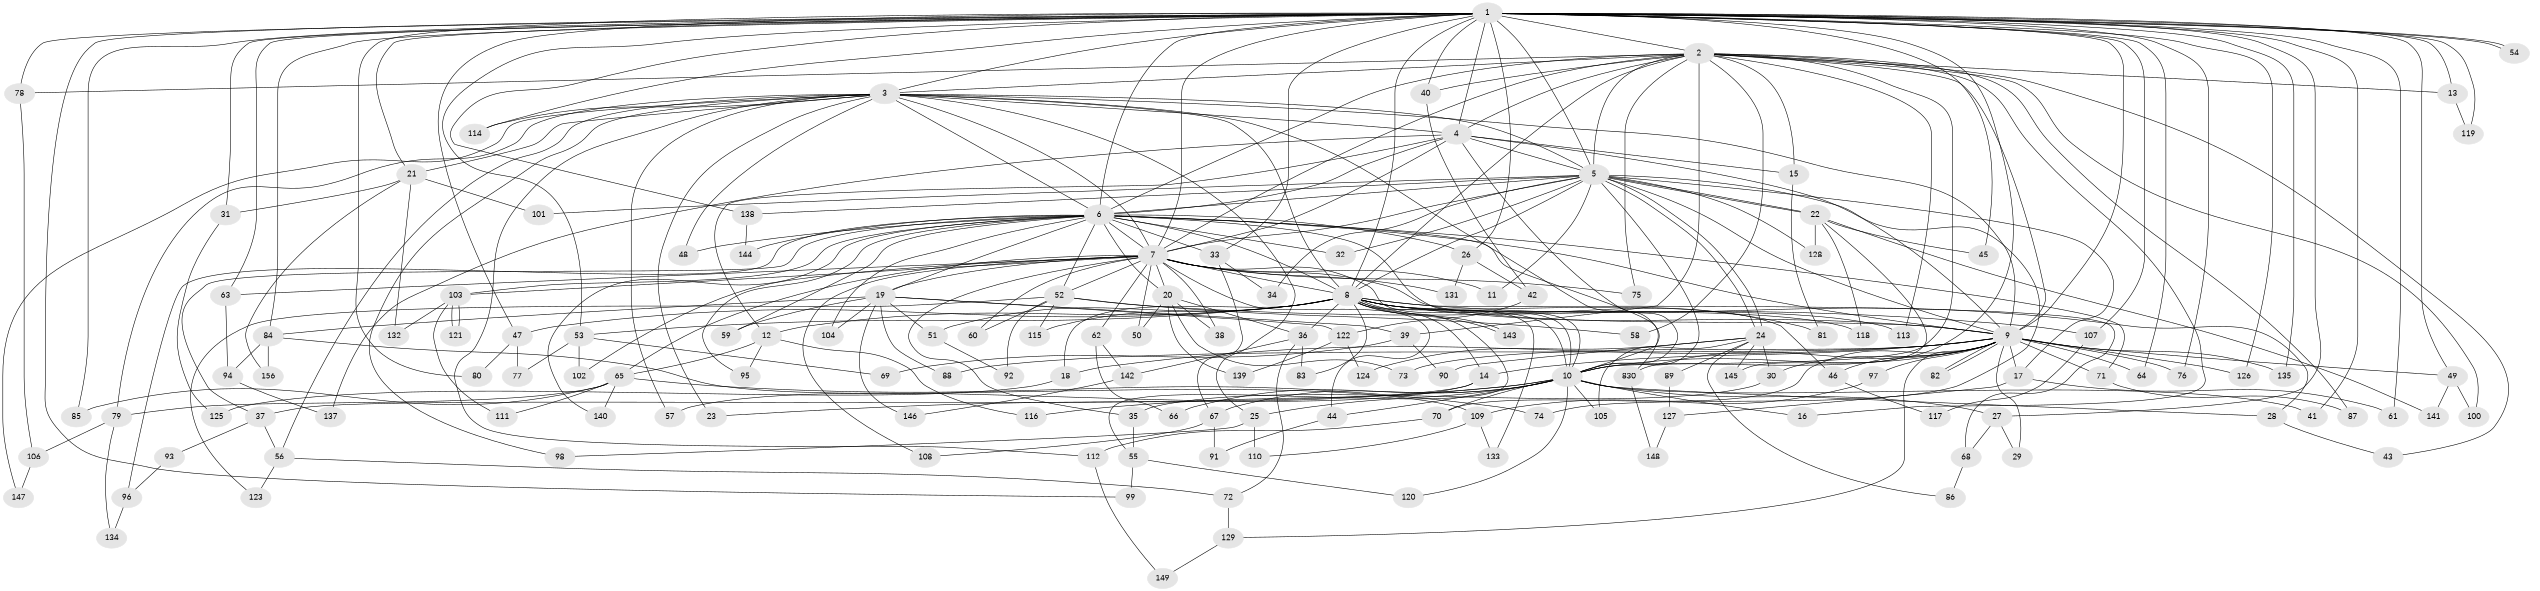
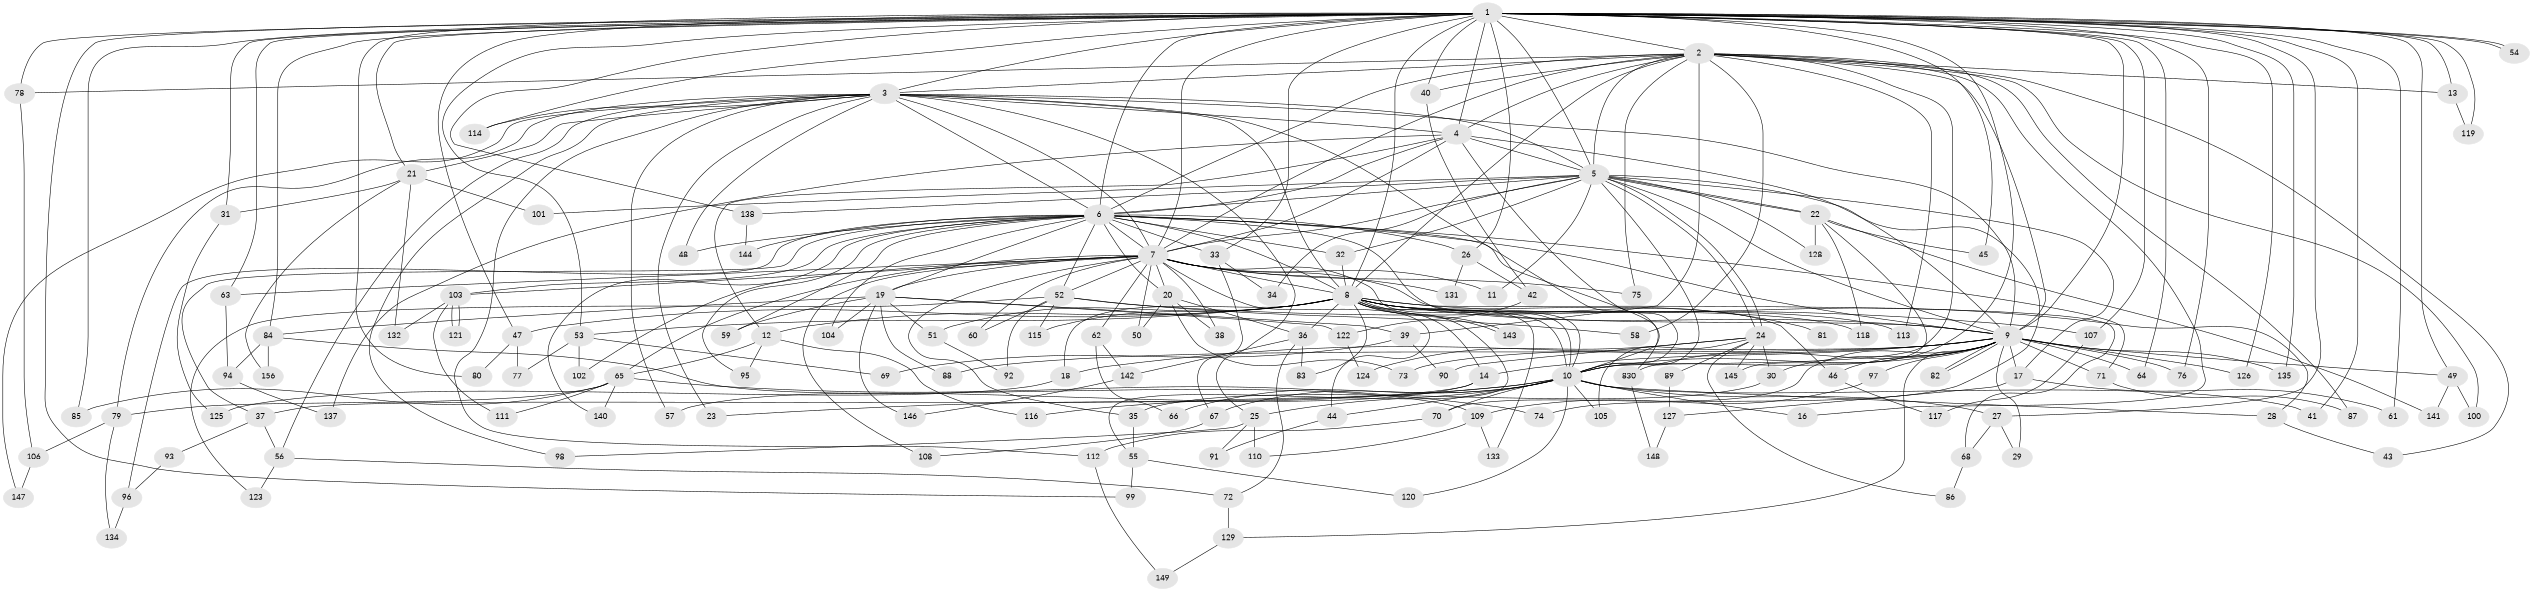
node "15": removed
edge "5" -- "8": now "32" -- "8"
node "139": removed
edge "67" -- "91": now "25" -- "91"
